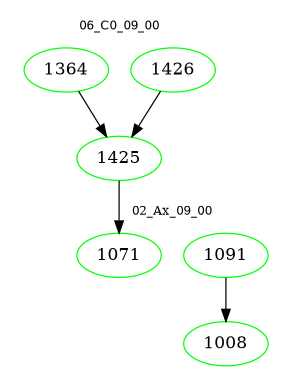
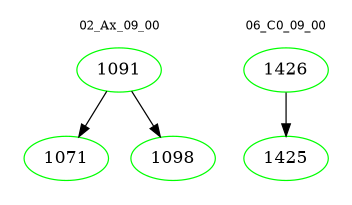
node "1364": removed
edge "1425" -> "1071": now "1091" -> "1071"
node "1008": label "1008" -> "1098"
